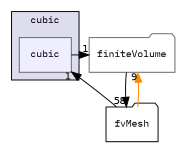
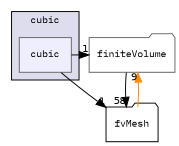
edge "fvMesh" -> "cubic": reversed
